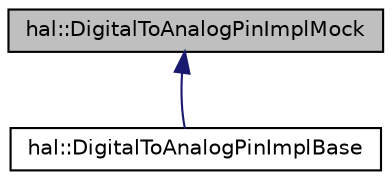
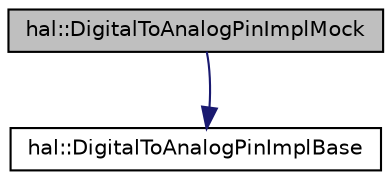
edge "hal::DigitalToAnalogPinImplBase" -> "hal::DigitalToAnalogPinImplMock": reversed
